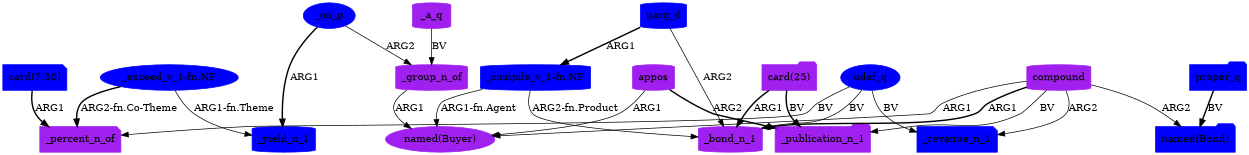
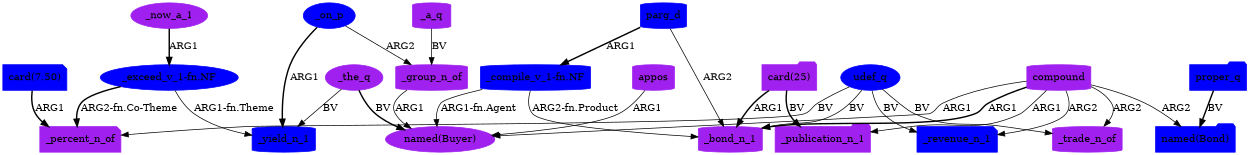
node "_now_a_1": added
node "_the_q": added
edge "compound" -> "_publication_n_1": label "BV" -> "ARG1"
edge "appos" -> "_publication_n_1": removed, label "ARG2"
node "_trade_n_of": added
